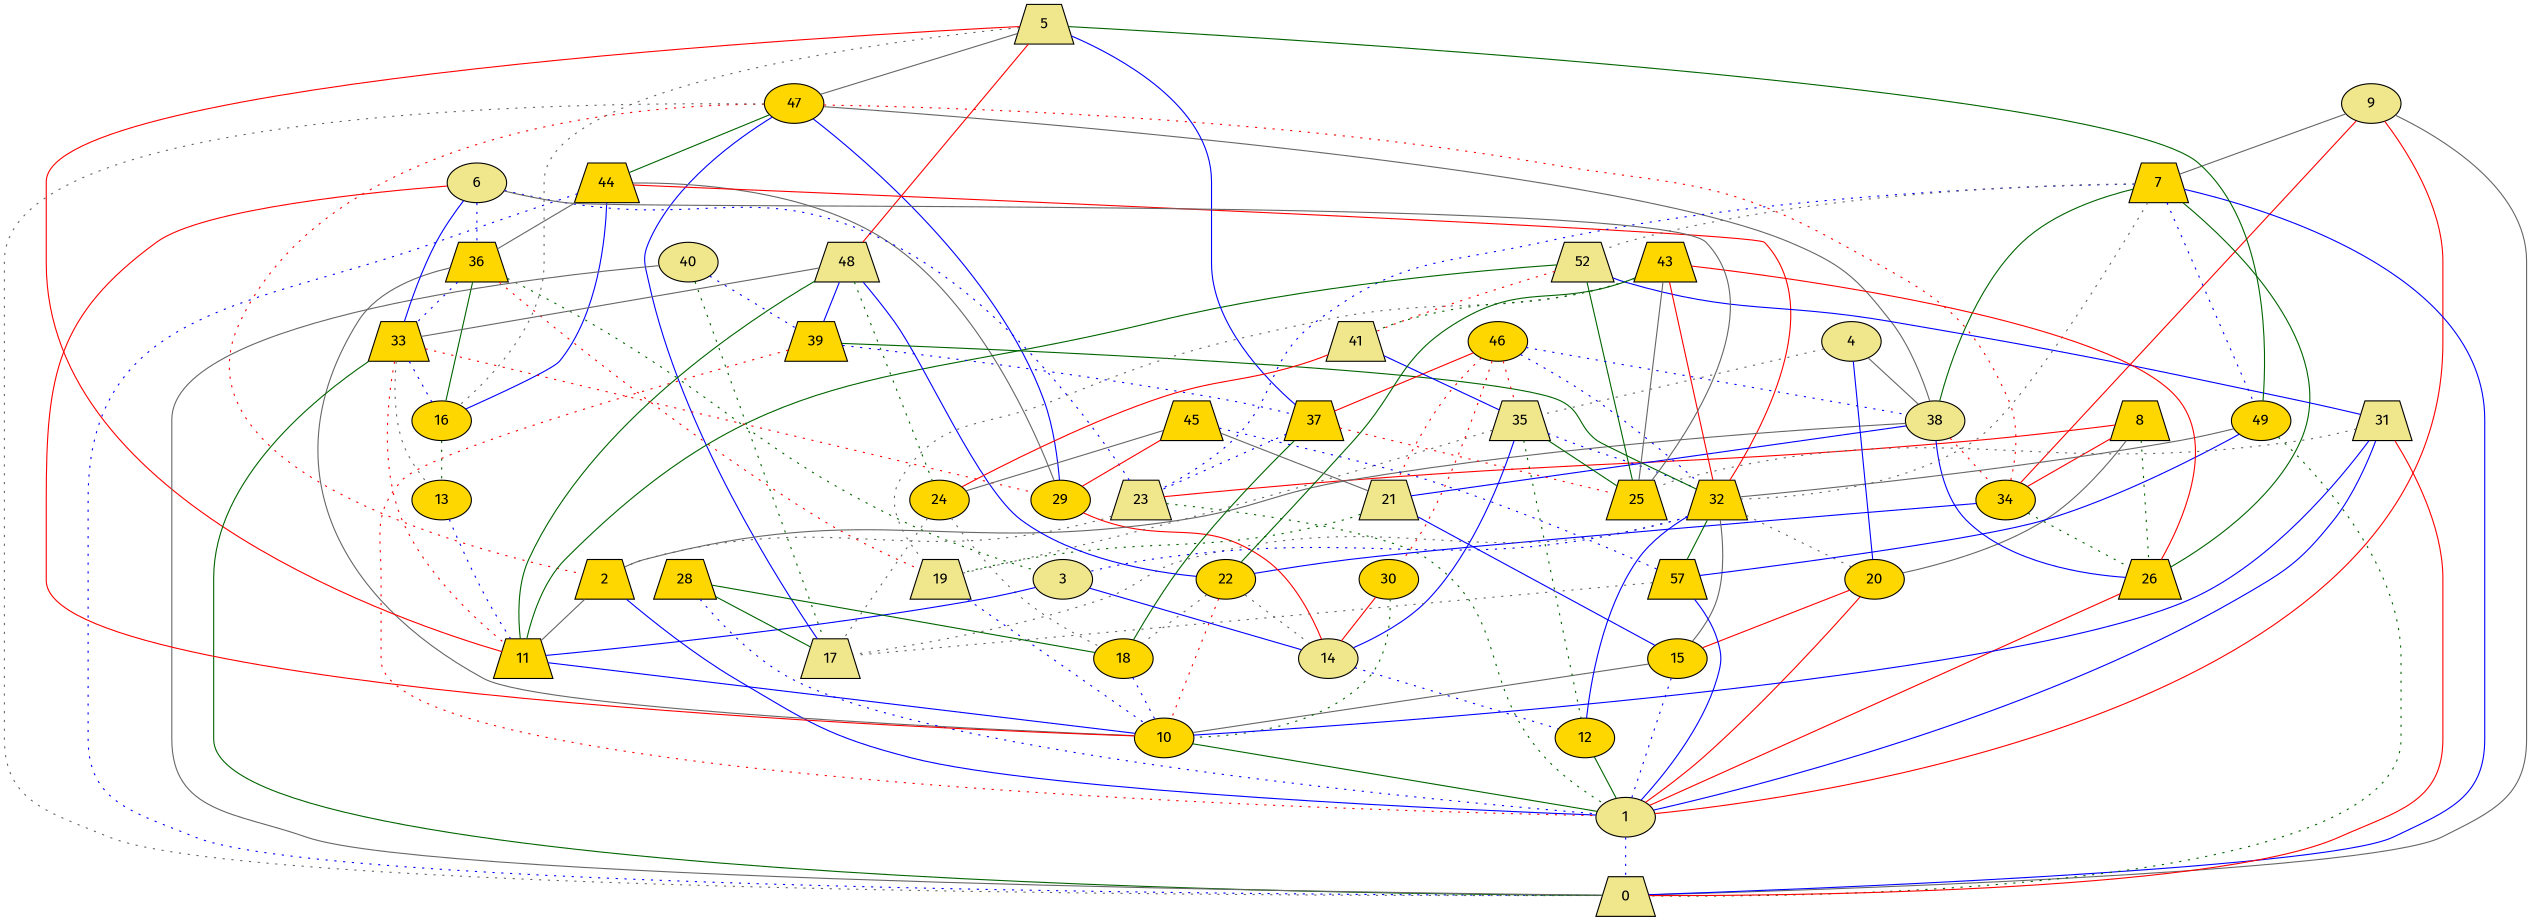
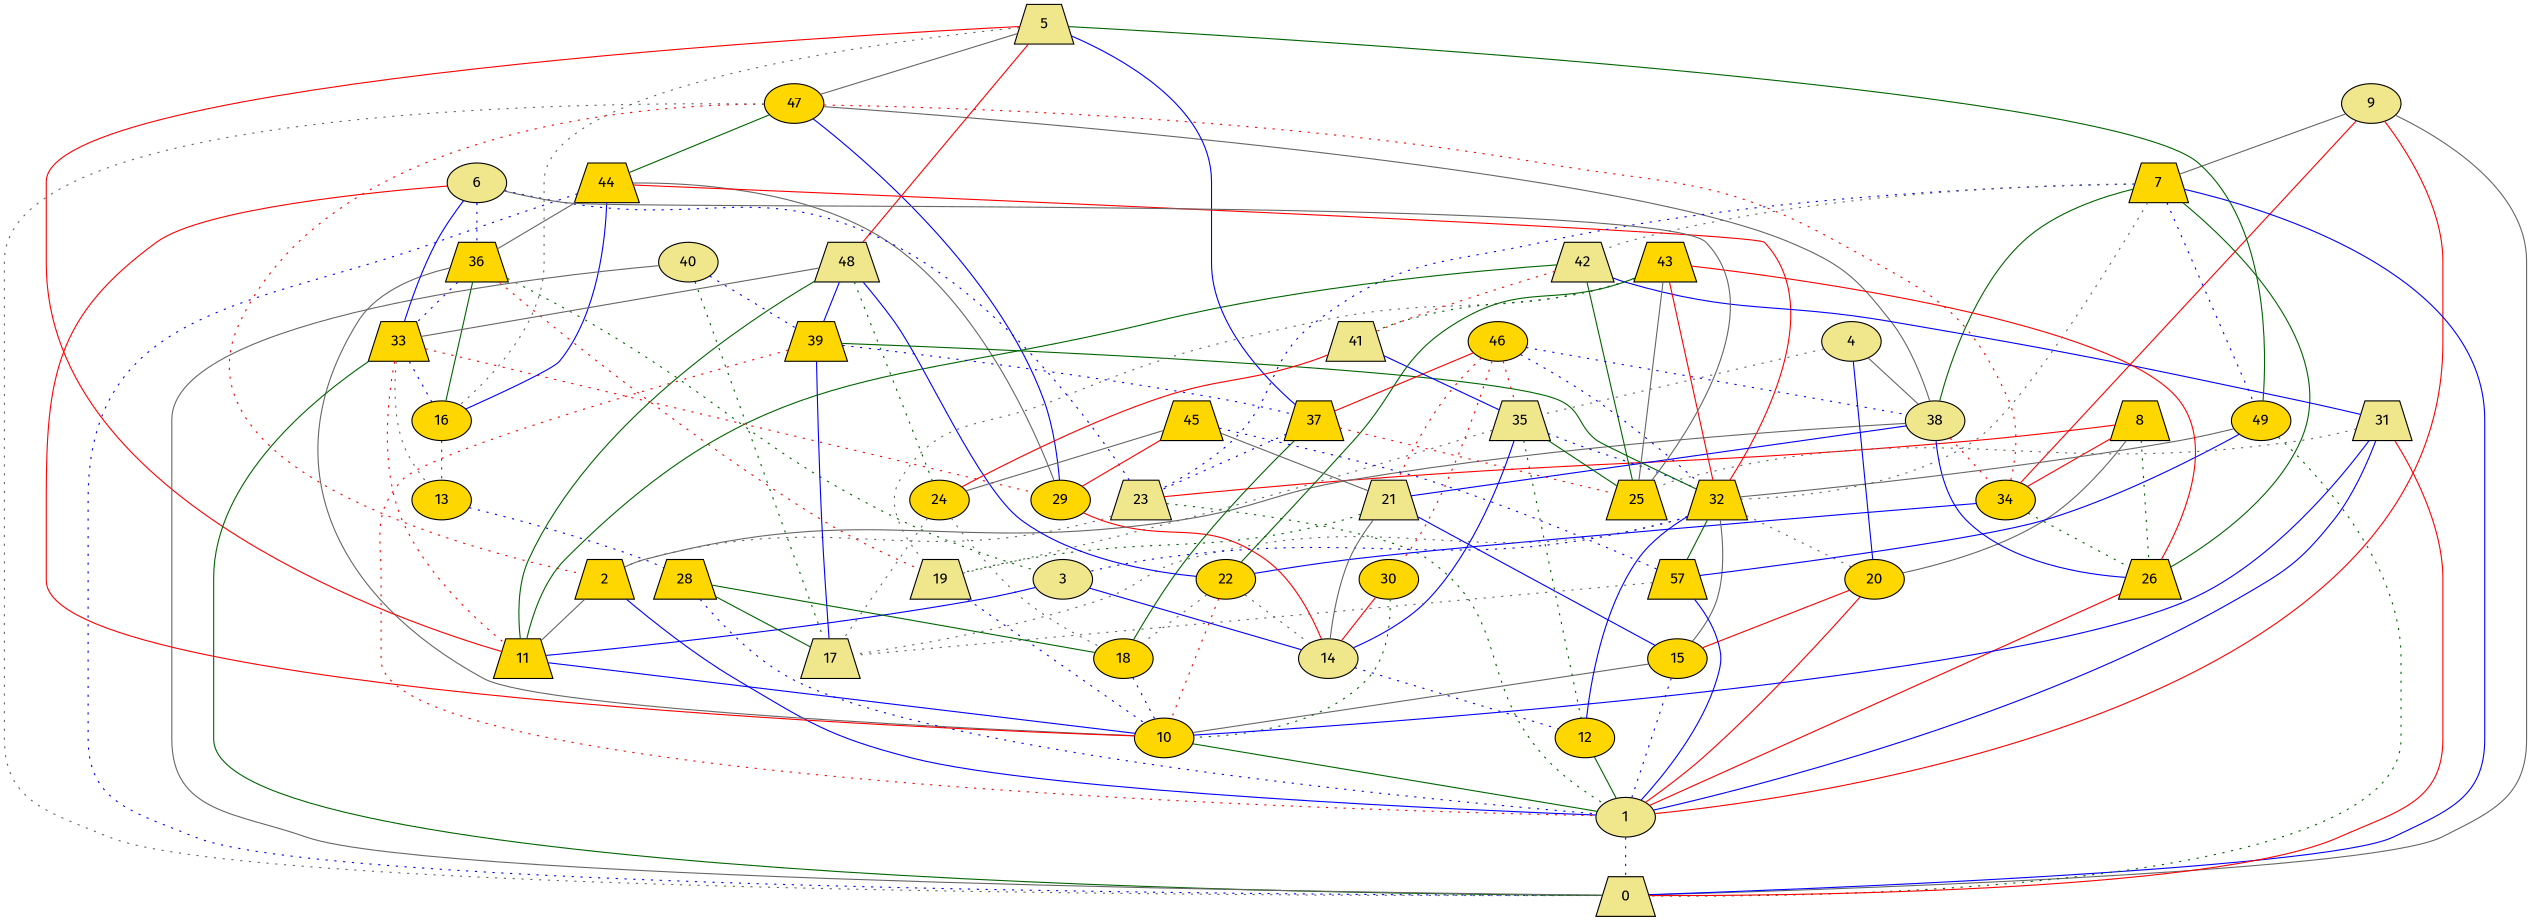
node "52": label "52" -> "42"
edge "47" -- "17": now "39" -- "17"
edge "21" -- "14": added
edge "13" -- "11": now "13" -- "28"
